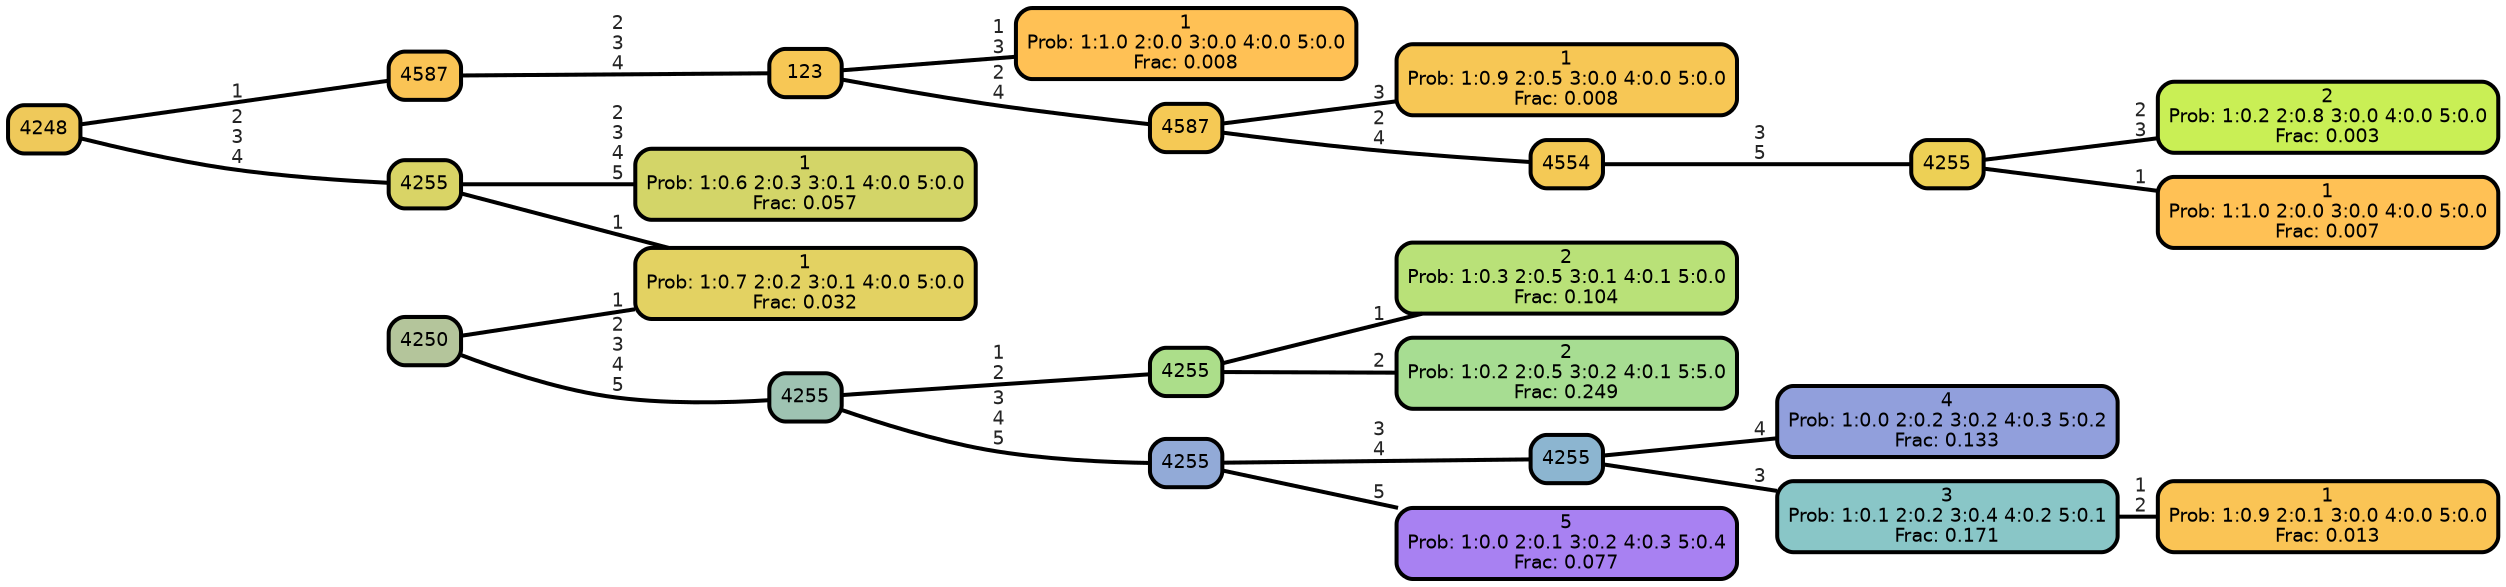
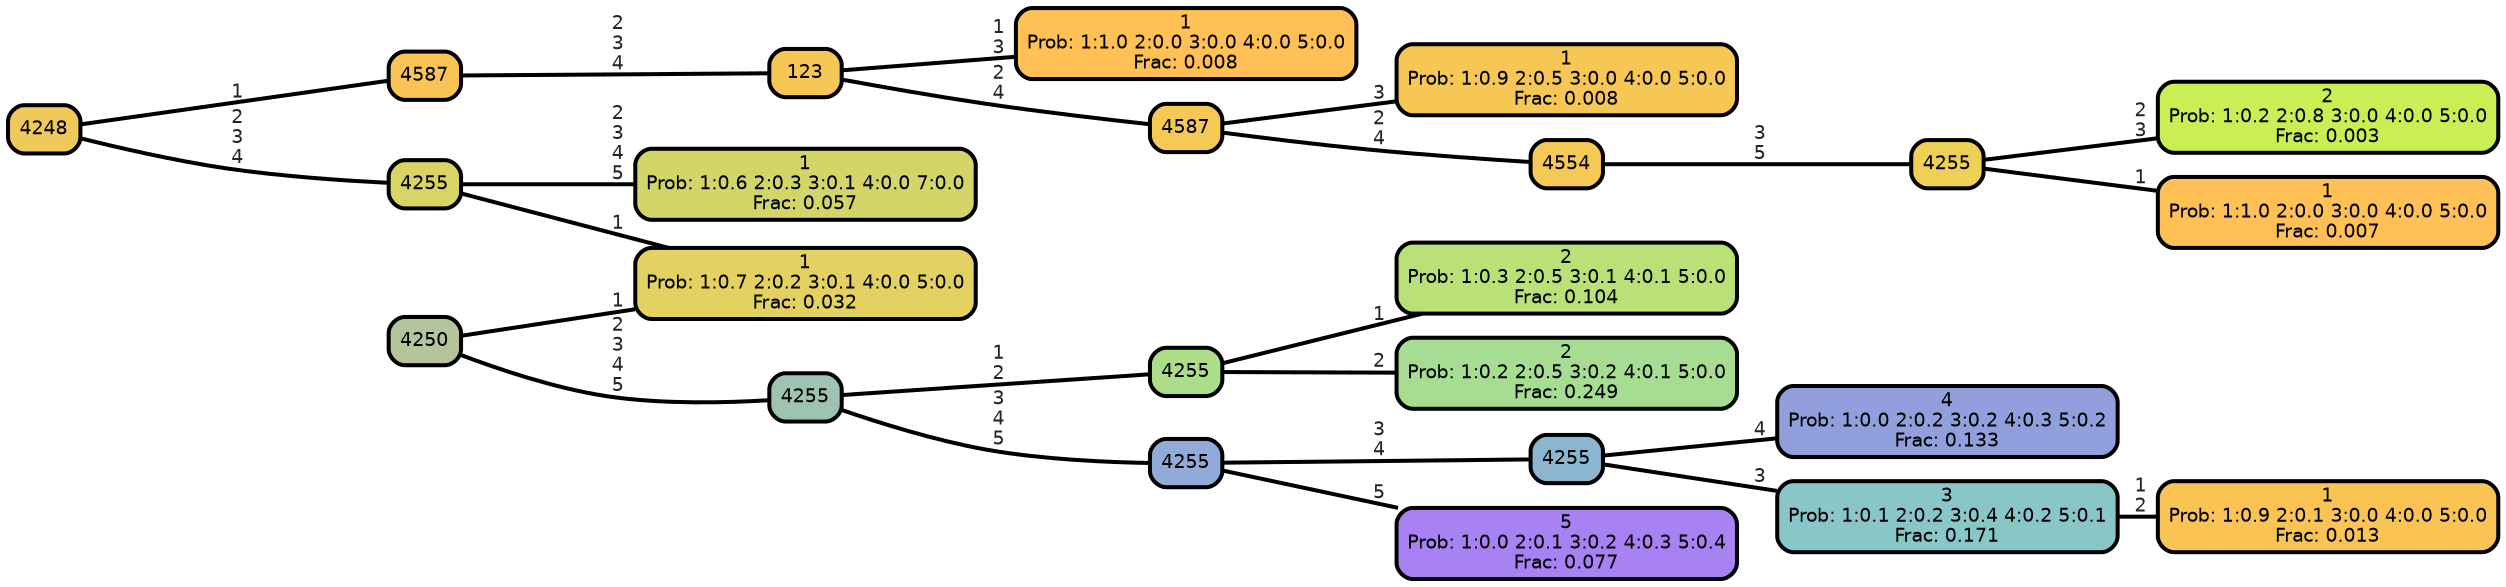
node "1 Prob: 1:0.6 2:0.3 3:0.1 4:0.0 5:0.0 Frac: 0.057": label "1 Prob: 1:0.6 2:0.3 3:0.1 4:0.0 5:0.0 Frac: 0.057" -> "1 Prob: 1:0.6 2:0.3 3:0.1 4:0.0 7:0.0 Frac: 0.057"
node "2 Prob: 1:0.2 2:0.5 3:0.2 4:0.1 5:5.0 Frac: 0.249": label "2 Prob: 1:0.2 2:0.5 3:0.2 4:0.1 5:5.0 Frac: 0.249" -> "2 Prob: 1:0.2 2:0.5 3:0.2 4:0.1 5:0.0 Frac: 0.249"
